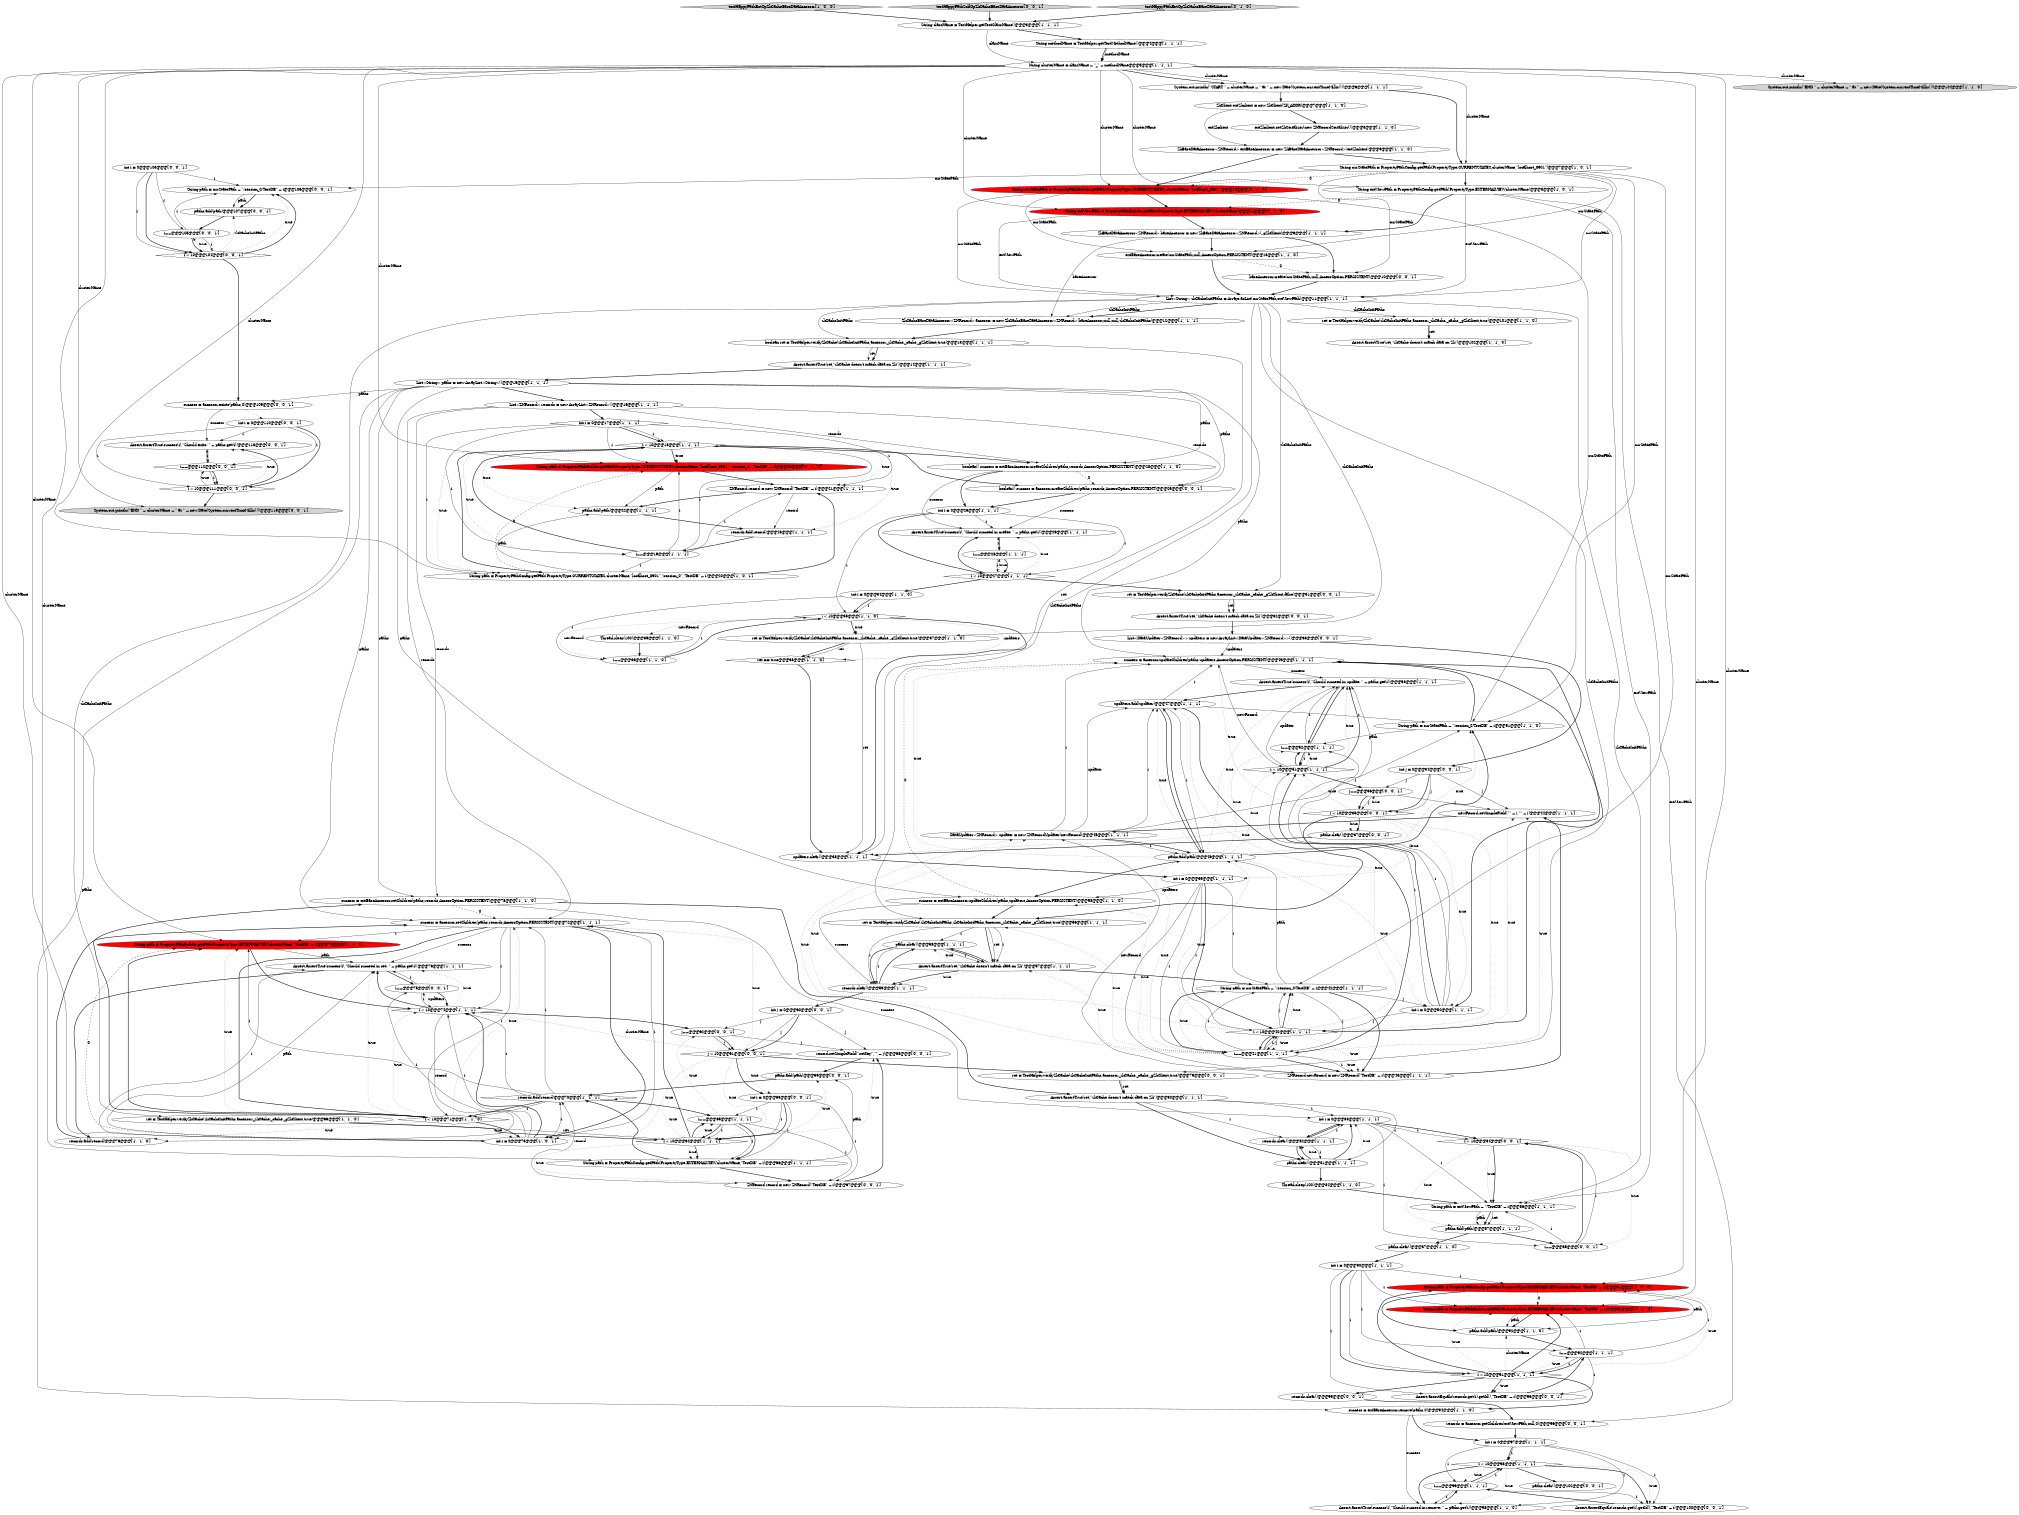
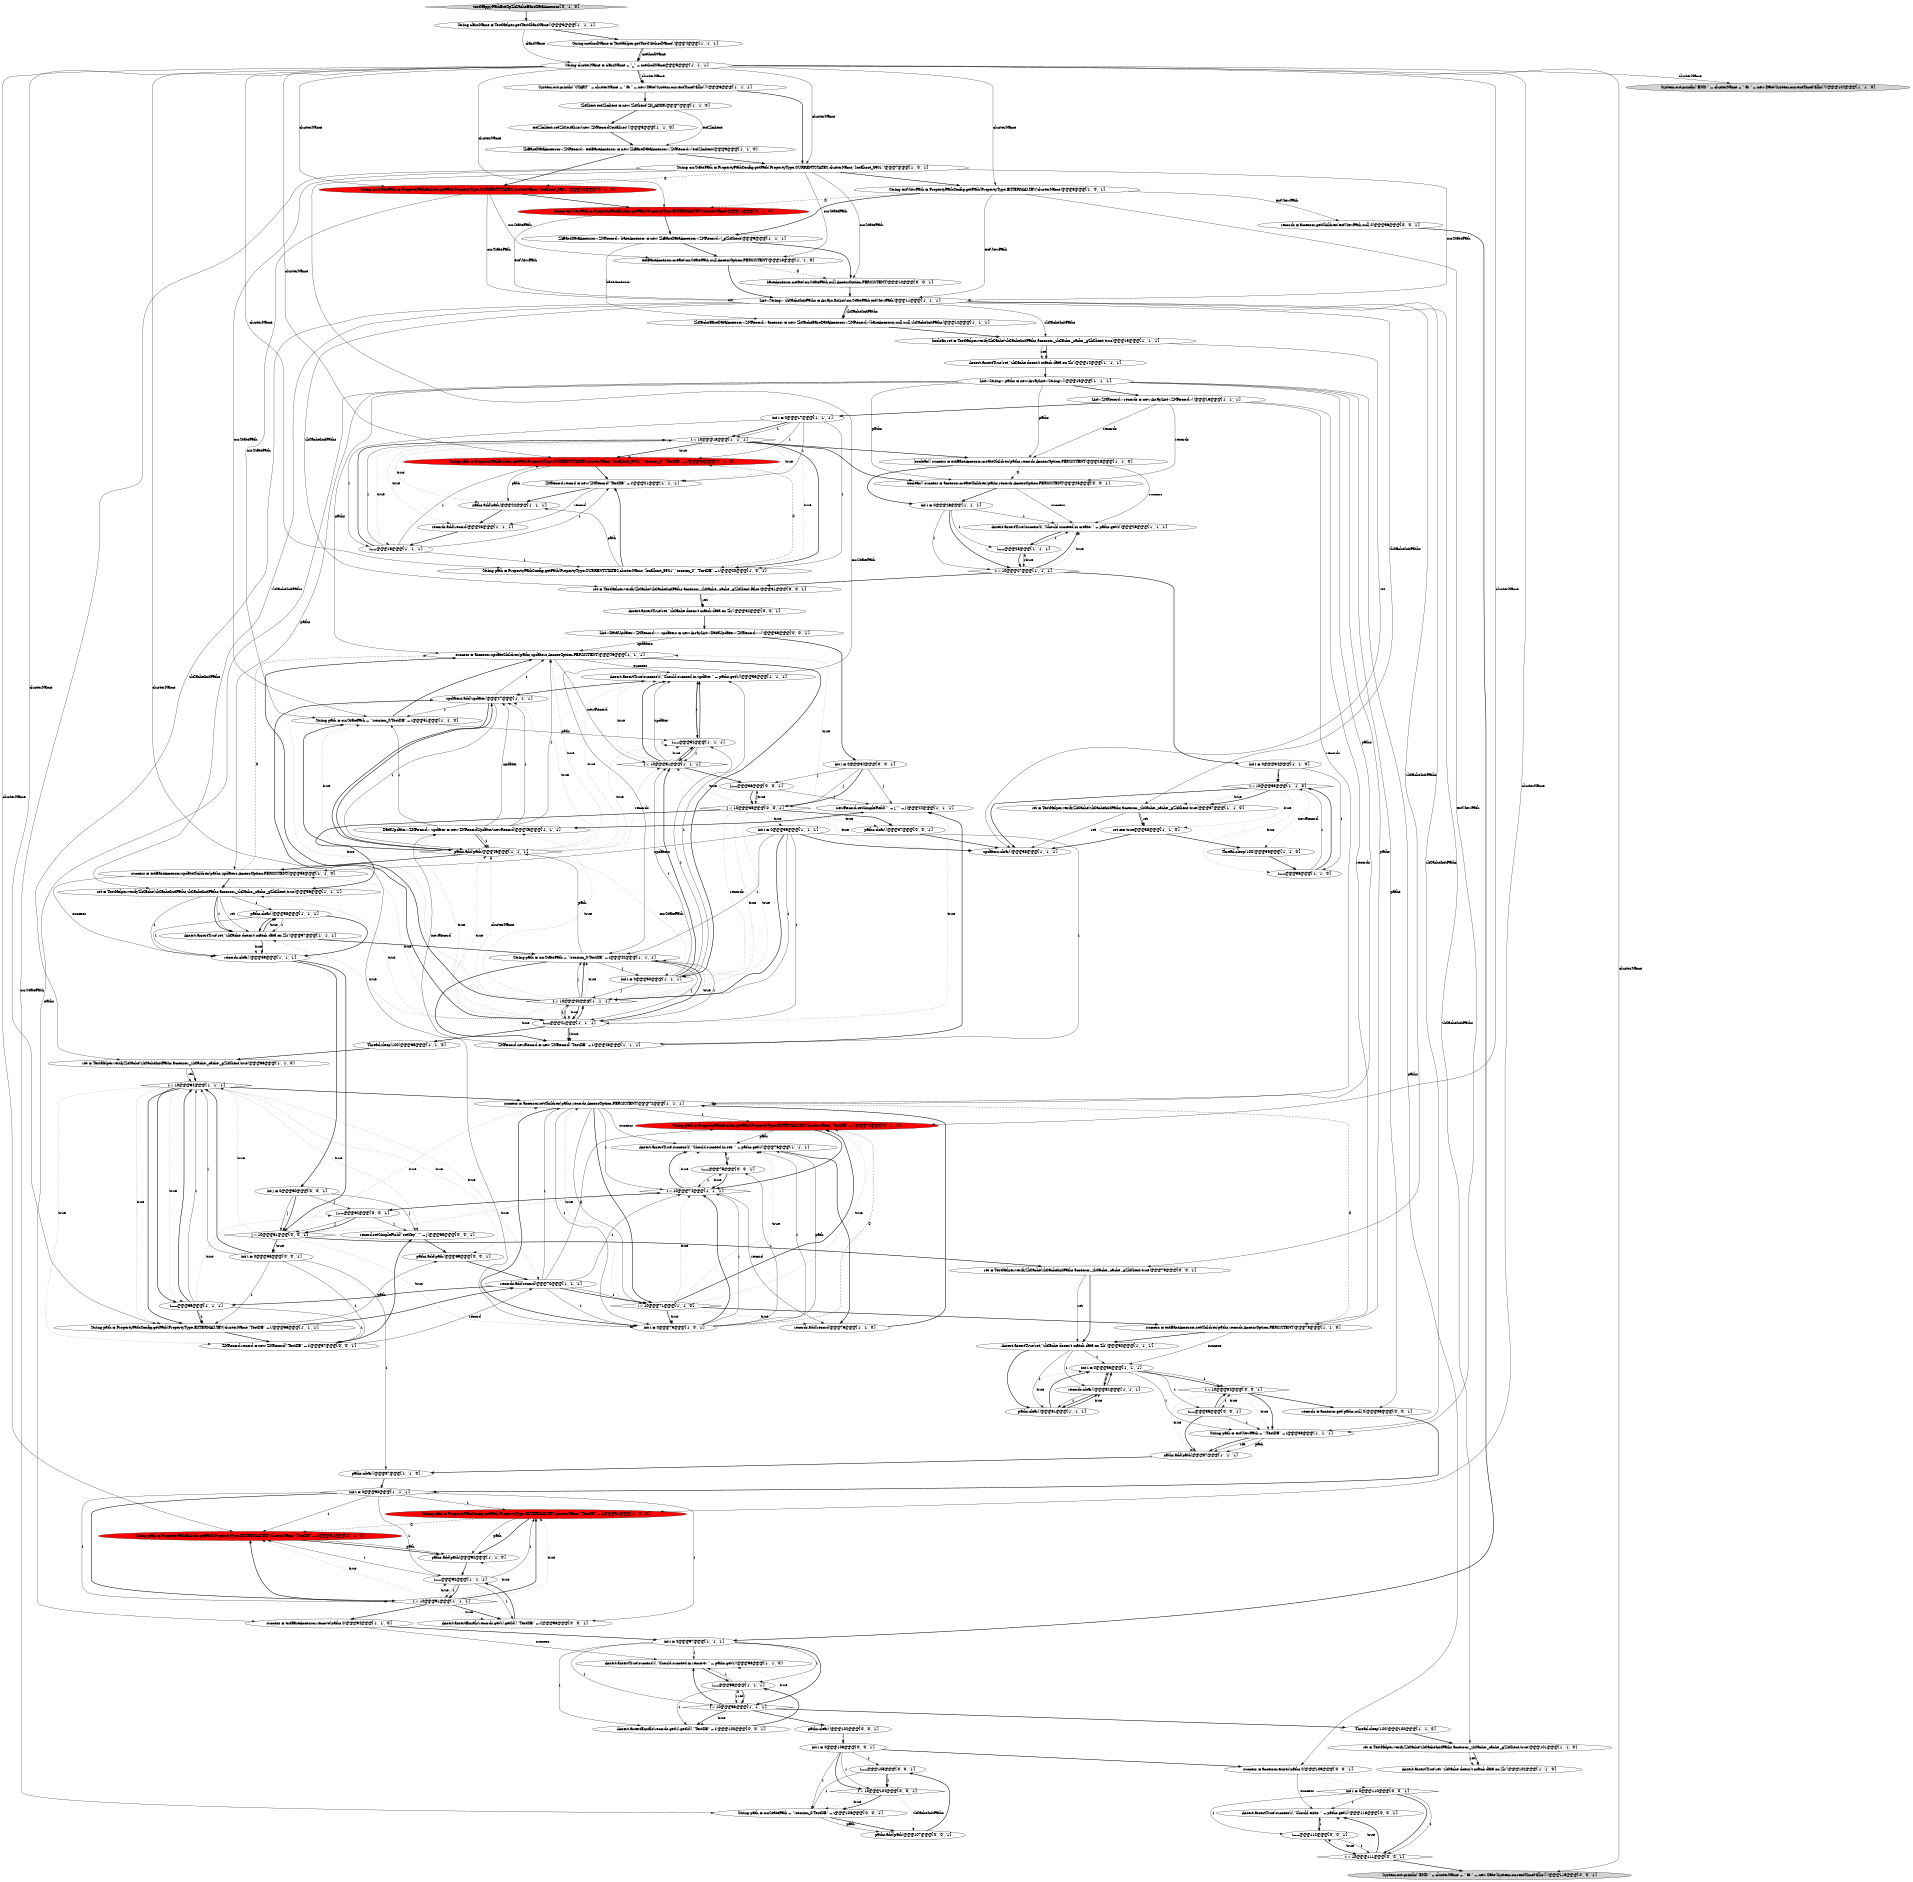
node "testHappyPathExtOpZkCacheBaseDataAccessor['1', '0', '0']": removed
node "testHappyPathSelfOpZkCacheBaseDataAccessor['0', '0', '1']": removed
edge "i < 10@@@104@@@['0', '0', '1']" -> "i++@@@105@@@['0', '0', '1']": removed, label "true"
edge "i < 10@@@104@@@['0', '0', '1']" -> "success = accessor.exists(paths,0)@@@109@@@['0', '0', '1']": now "int i = 0@@@103@@@['0', '0', '1']" -> "success = accessor.exists(paths,0)@@@109@@@['0', '0', '1']"
node "int i = 0@@@110@@@['0', '0', '1']": shape ellipse -> diamond
node "int i = 0@@@17@@@['1', '1', '1']": shape diamond -> ellipse
node "i++@@@112@@@['0', '0', '1']": shape diamond -> ellipse
edge "i < 10@@@111@@@['0', '0', '1']" -> "i++@@@112@@@['0', '0', '1']": style solid -> dotted
edge "int i = 0@@@26@@@['1', '1', '1']" -> "i < 10@@@35@@@['1', '1', '0']": now "int i = 0@@@26@@@['1', '1', '1']" -> "i++@@@28@@@['1', '1', '1']"
edge "i < 10@@@35@@@['1', '1', '0']" -> "i++@@@36@@@['1', '1', '0']": label "newRecord" -> "true"
edge "i < 10@@@35@@@['1', '1', '0']" -> "ret == true@@@38@@@['1', '1', '0']": label "updaters" -> "true"
node "ret == true@@@38@@@['1', '1', '0']": shape diamond -> ellipse
edge "paths.add(path)@@@46@@@['1', '1', '1']" -> "i < 10@@@51@@@['1', '1', '1']": label "true" -> "records"
edge "ret == true@@@38@@@['1', '1', '0']" -> "Thread.sleep(100)@@@39@@@['1', '1', '0']": added
node "paths.add(path)@@@46@@@['1', '1', '1']": shape ellipse -> diamond
edge "updaters.clear()@@@38@@@['1', '1', '1']" -> "int i = 0@@@39@@@['1', '1', '1']": reversed
edge "j < 10@@@35@@@['0', '0', '1']" -> "int i = 0@@@50@@@['1', '1', '1']": label "true" -> "records"
edge "paths.add(path)@@@46@@@['1', '1', '1']" -> "int i = 0@@@50@@@['1', '1', '1']": label "true" -> "curStatePath"
edge "i < 10@@@40@@@['1', '1', '1']" -> "paths.add(path)@@@46@@@['1', '1', '1']": label "true" -> "clusterName"
edge "records.clear()@@@59@@@['1', '1', '1']" -> "paths.clear()@@@58@@@['1', '1', '1']": now "records.clear()@@@59@@@['1', '1', '1']" -> "j < 10@@@61@@@['0', '0', '1']"
edge "i < 10@@@74@@@['1', '1', '1']" -> "i++@@@75@@@['0', '0', '1']": label "updaters" -> "true"
edge "j < 10@@@61@@@['0', '0', '1']" -> "i < 10@@@74@@@['1', '1', '1']": label "clusterName" -> "true"
node "Thread.sleep(100)@@@65@@@['1', '1', '0']": added
node "records.add(record)@@@70@@@['1', '1', '1']": shape diamond -> ellipse
edge "int i = 0@@@63@@@['0', '0', '1']" -> "i++@@@65@@@['1', '1', '1']": now "int i = 0@@@63@@@['0', '0', '1']" -> "paths.clear()@@@87@@@['1', '1', '0']"
edge "int i = 0@@@73@@@['1', '0', '1']" -> "records.add(record)@@@70@@@['1', '1', '1']": reversed
node "Thread.sleep(100)@@@84@@@['1', '1', '0']": removed
edge "paths.add(path)@@@87@@@['1', '1', '1']" -> "i++@@@85@@@['0', '0', '1']": reversed
node "int i = 0@@@90@@@['1', '1', '1']": shape ellipse -> diamond
edge "i < 10@@@91@@@['1', '1', '1']" -> "paths.add(path)@@@92@@@['1', '1', '0']": label "clusterName" -> "true"
node "records.clear()@@@95@@@['0', '0', '1']": removed
node "records = accessor.get(paths,null,0)@@@89@@@['0', '0', '1']": added
edge "i < 10@@@98@@@['1', '1', '1']" -> "i++@@@99@@@['1', '1', '1']": label "true" -> "ret"
node "Thread.sleep(100)@@@100@@@['1', '1', '0']": added
edge "paths.clear()@@@102@@@['0', '0', '1']" -> "int i = 0@@@103@@@['0', '0', '1']": added
